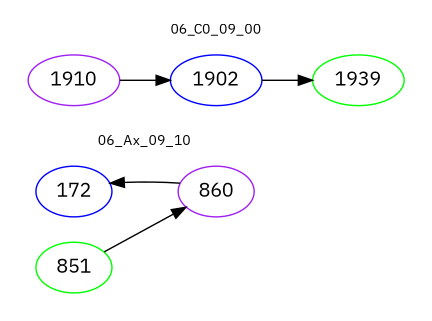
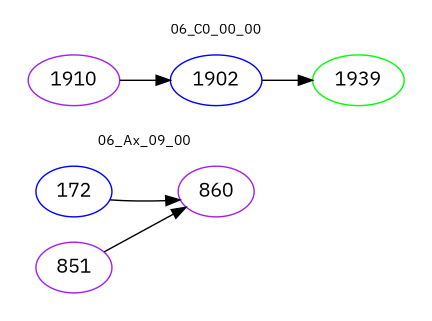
cluster "06_C0_09_00": label "06_C0_09_00" -> "06_C0_00_00"
cluster "06_Ax_09_10": label "06_Ax_09_10" -> "06_Ax_09_00"
edge "860" -> "172": reversed
node "851": color green -> purple
